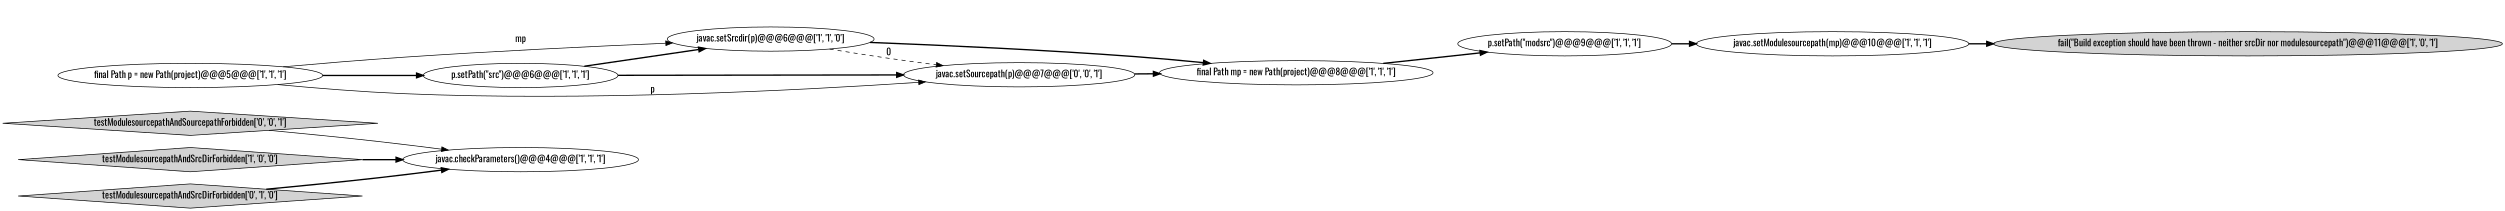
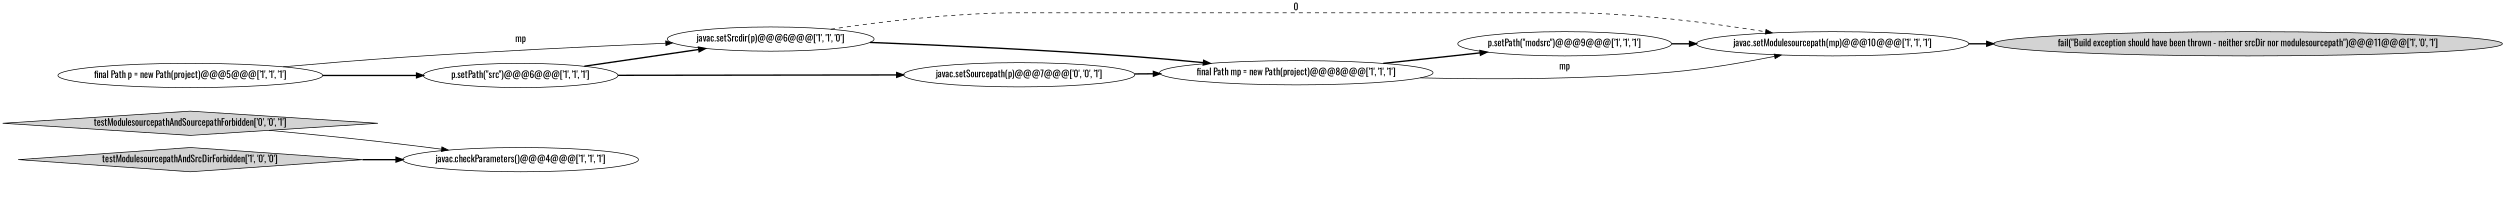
edge "javac.setSrcdir(p)@@@6@@@['1', '1', '0']" -> "javac.setSourcepath(p)@@@7@@@['0', '0', '1']": now "javac.setSrcdir(p)@@@6@@@['1', '1', '0']" -> "javac.setModulesourcepath(mp)@@@10@@@['1', '1', '1']"
edge "final Path mp = new Path(project)@@@8@@@['1', '1', '1']" -> "javac.setModulesourcepath(mp)@@@10@@@['1', '1', '1']": added, label "mp"
edge "final Path p = new Path(project)@@@5@@@['1', '1', '1']" -> "javac.setSourcepath(p)@@@7@@@['0', '0', '1']": removed, label "p"
node "testModulesourcepathAndSrcDirForbidden['0', '1', '0']": removed
